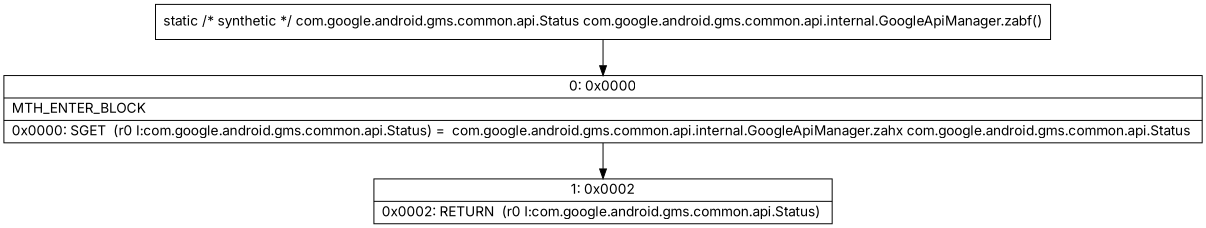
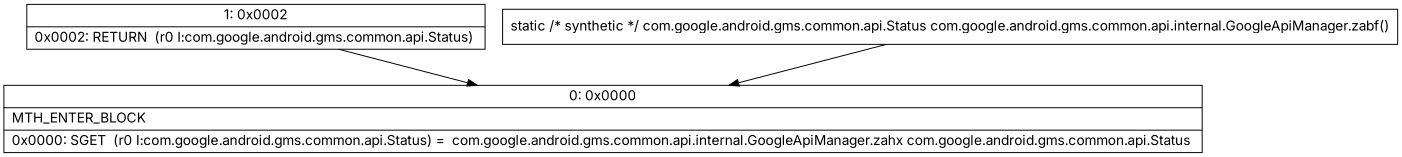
edge "0: 0x0000" -> "1: 0x0002": reversed
